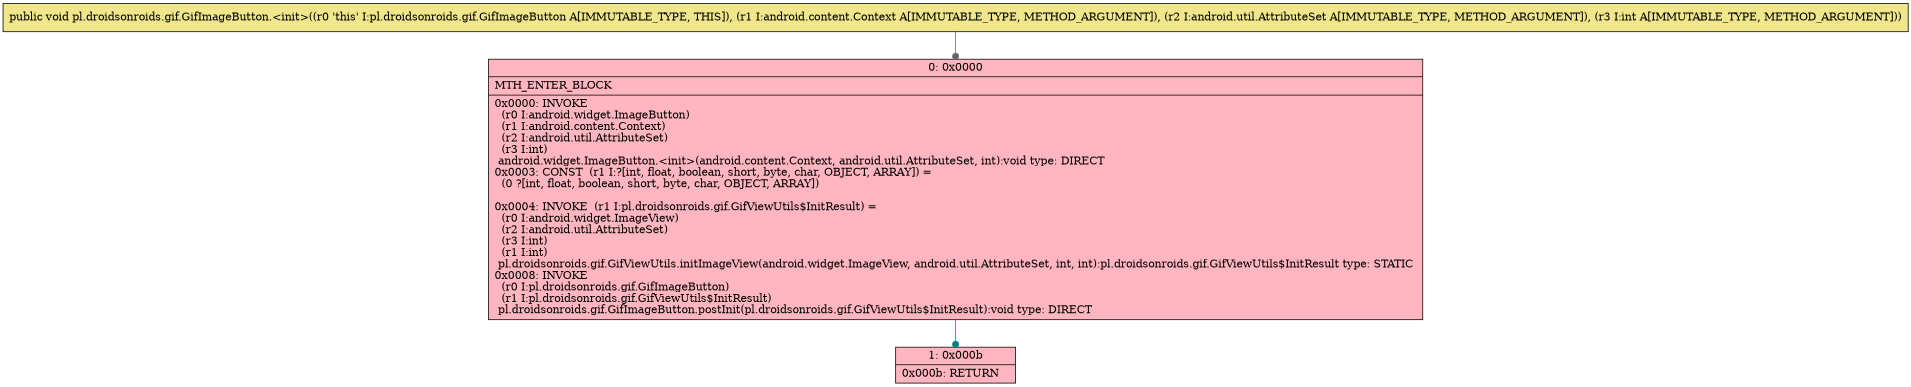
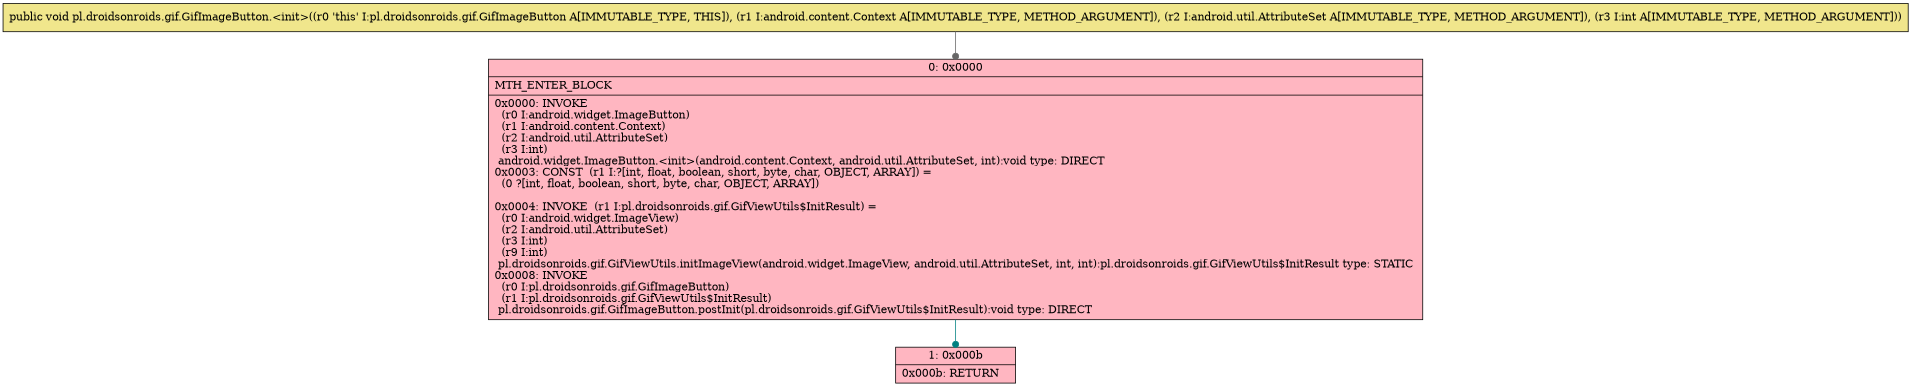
node "0: 0x0000": text "(r1 I:int)" -> "(r9 I:int)"
